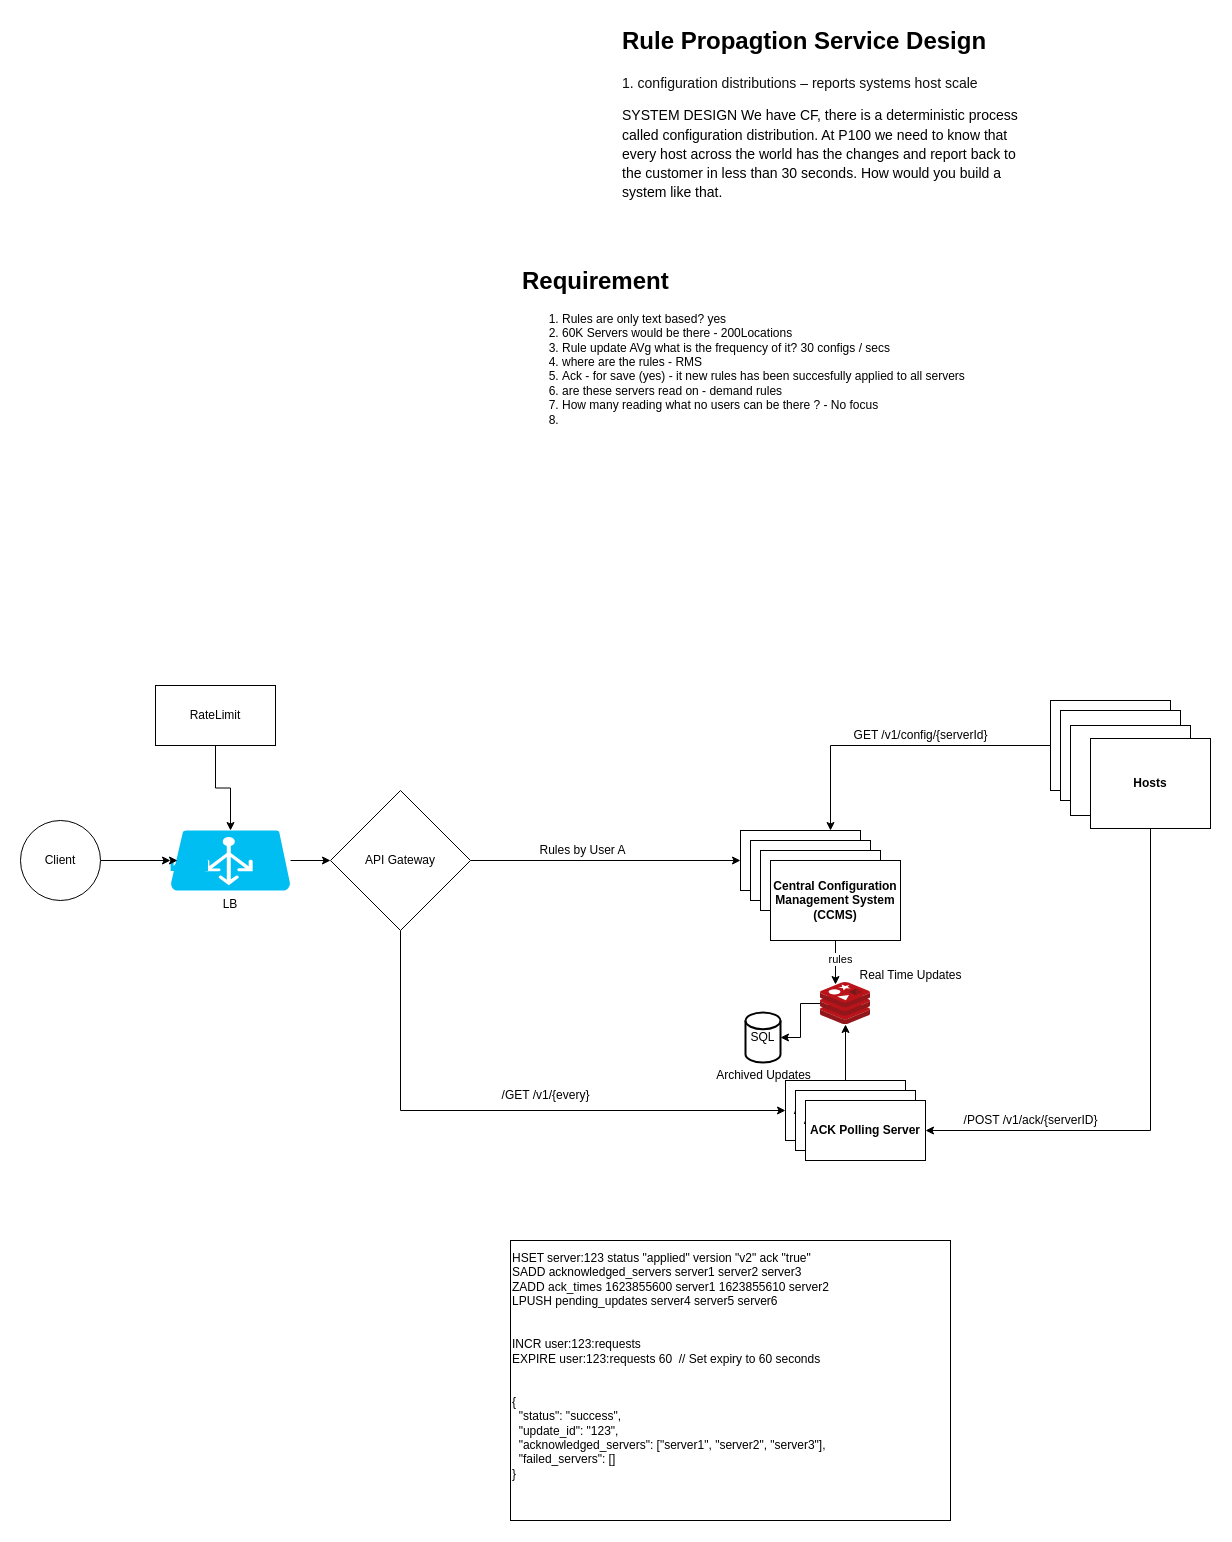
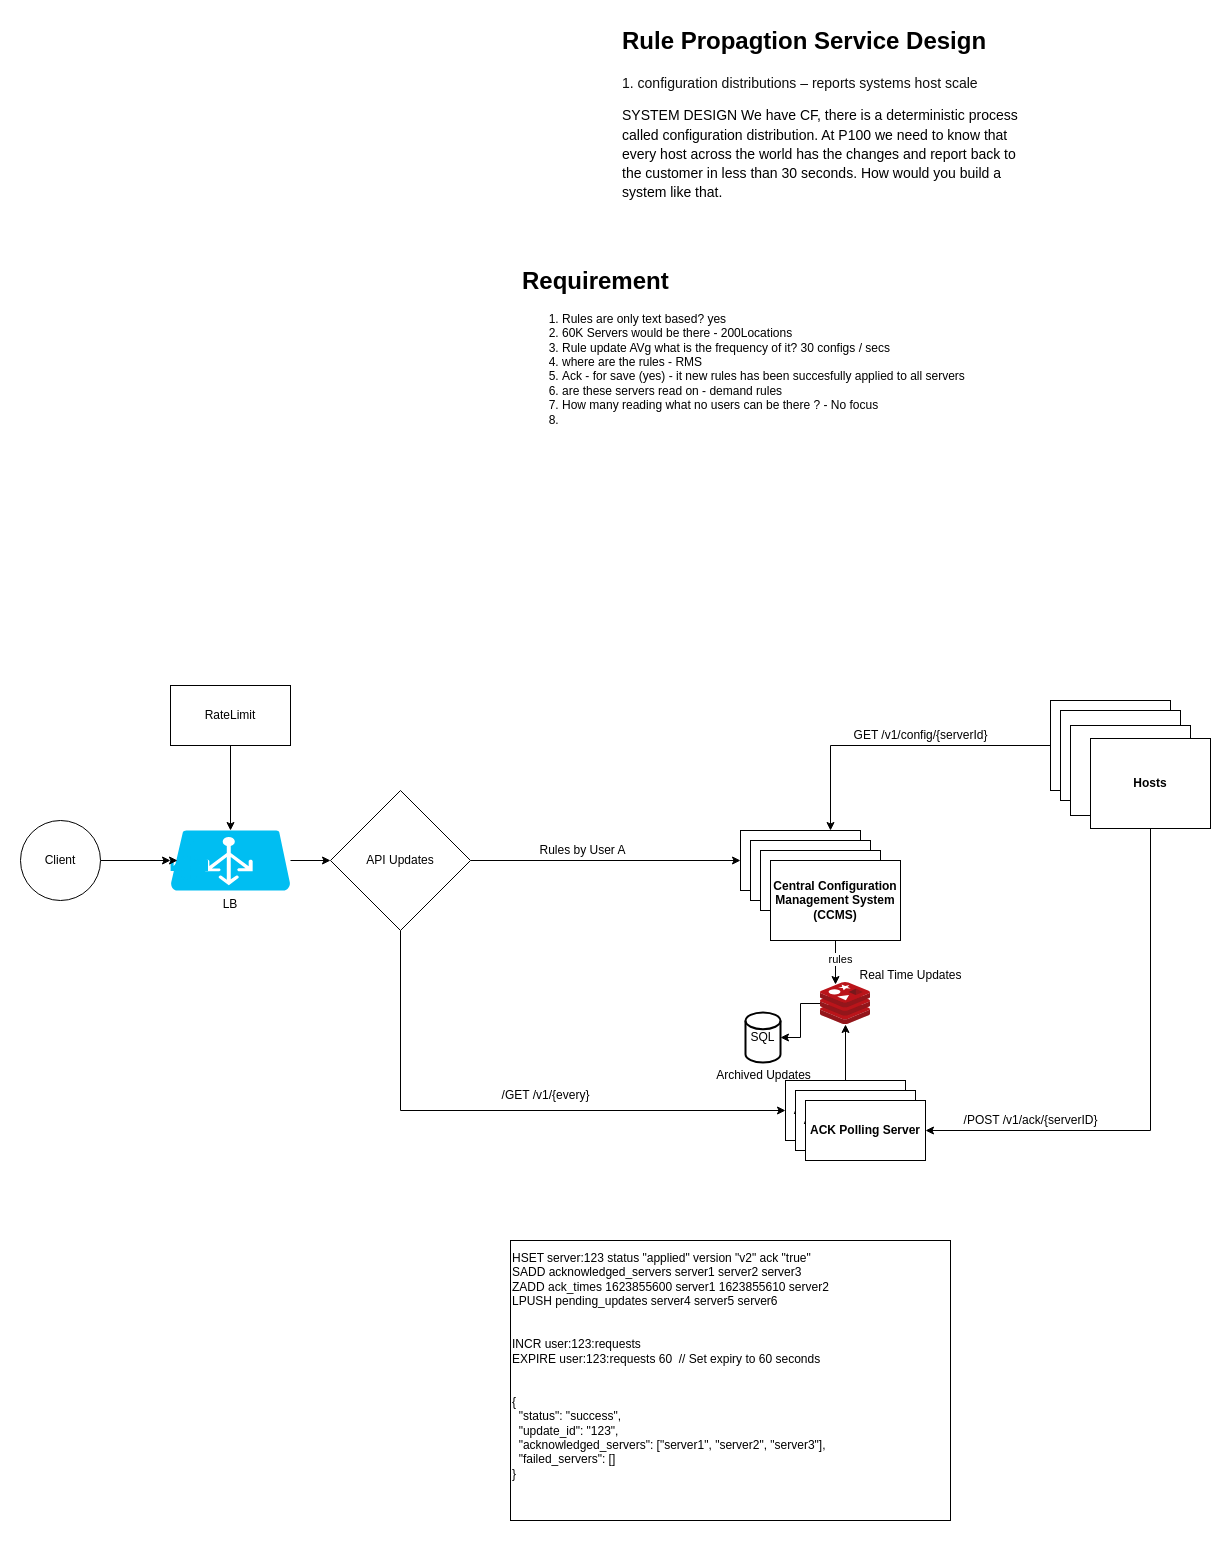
node "RateLimit": moved (216, 716) -> (231, 716)
node "API Gateway": label "API Gateway" -> "API Updates"
